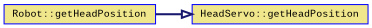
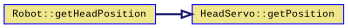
node "HeadServo::getHeadPosition": label "HeadServo::getHeadPosition" -> "HeadServo::getPosition"
